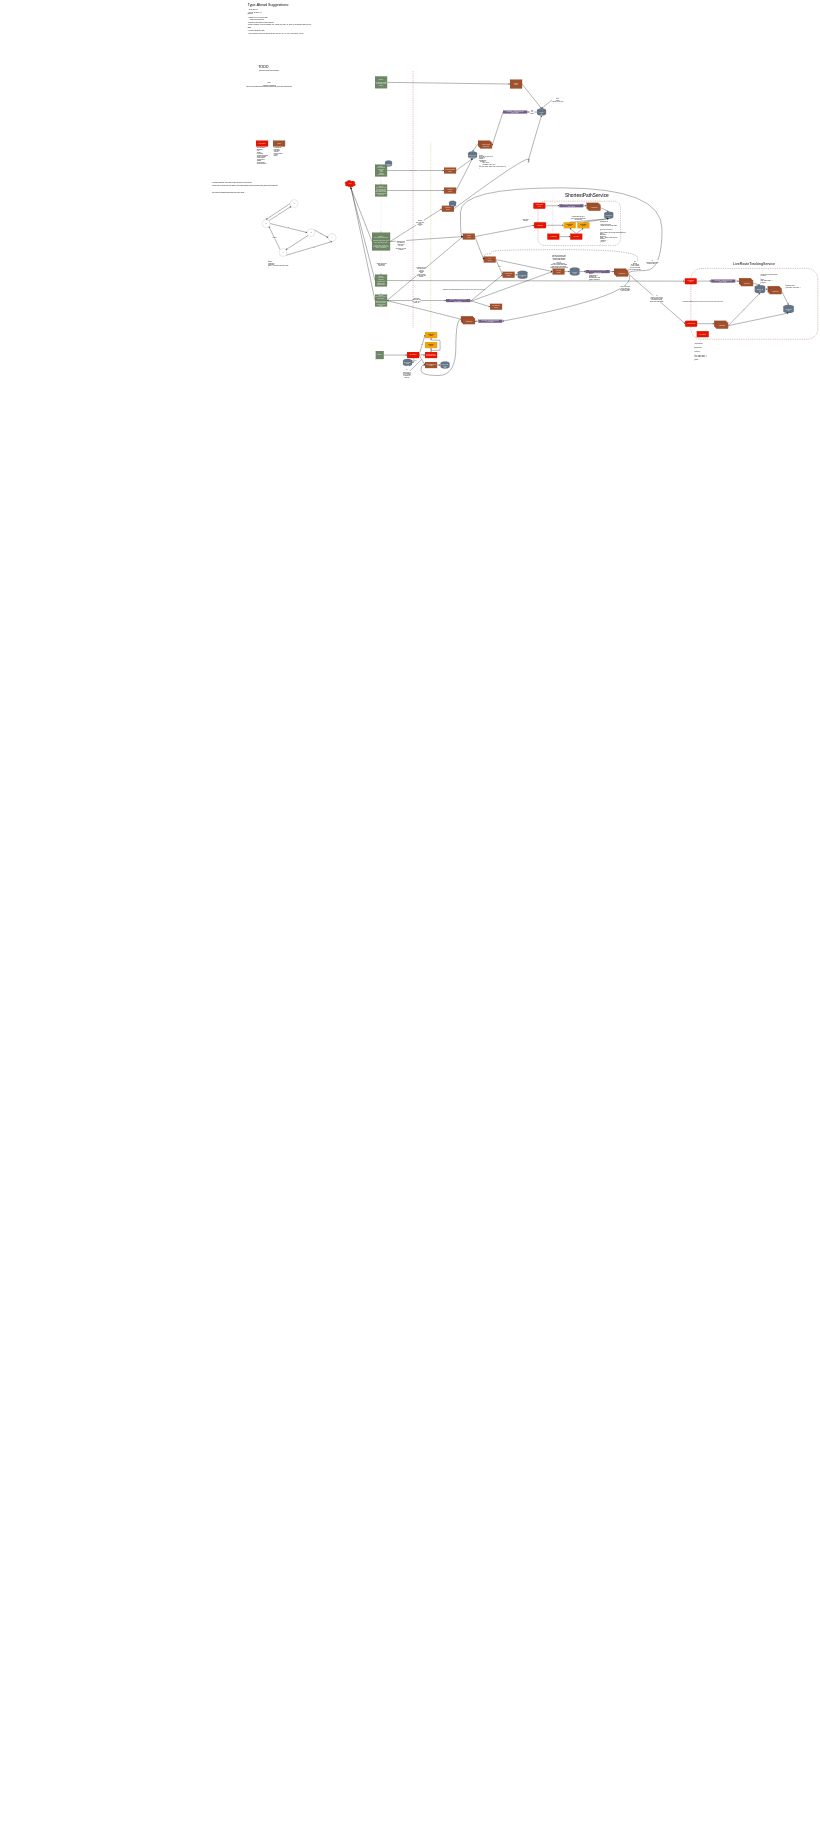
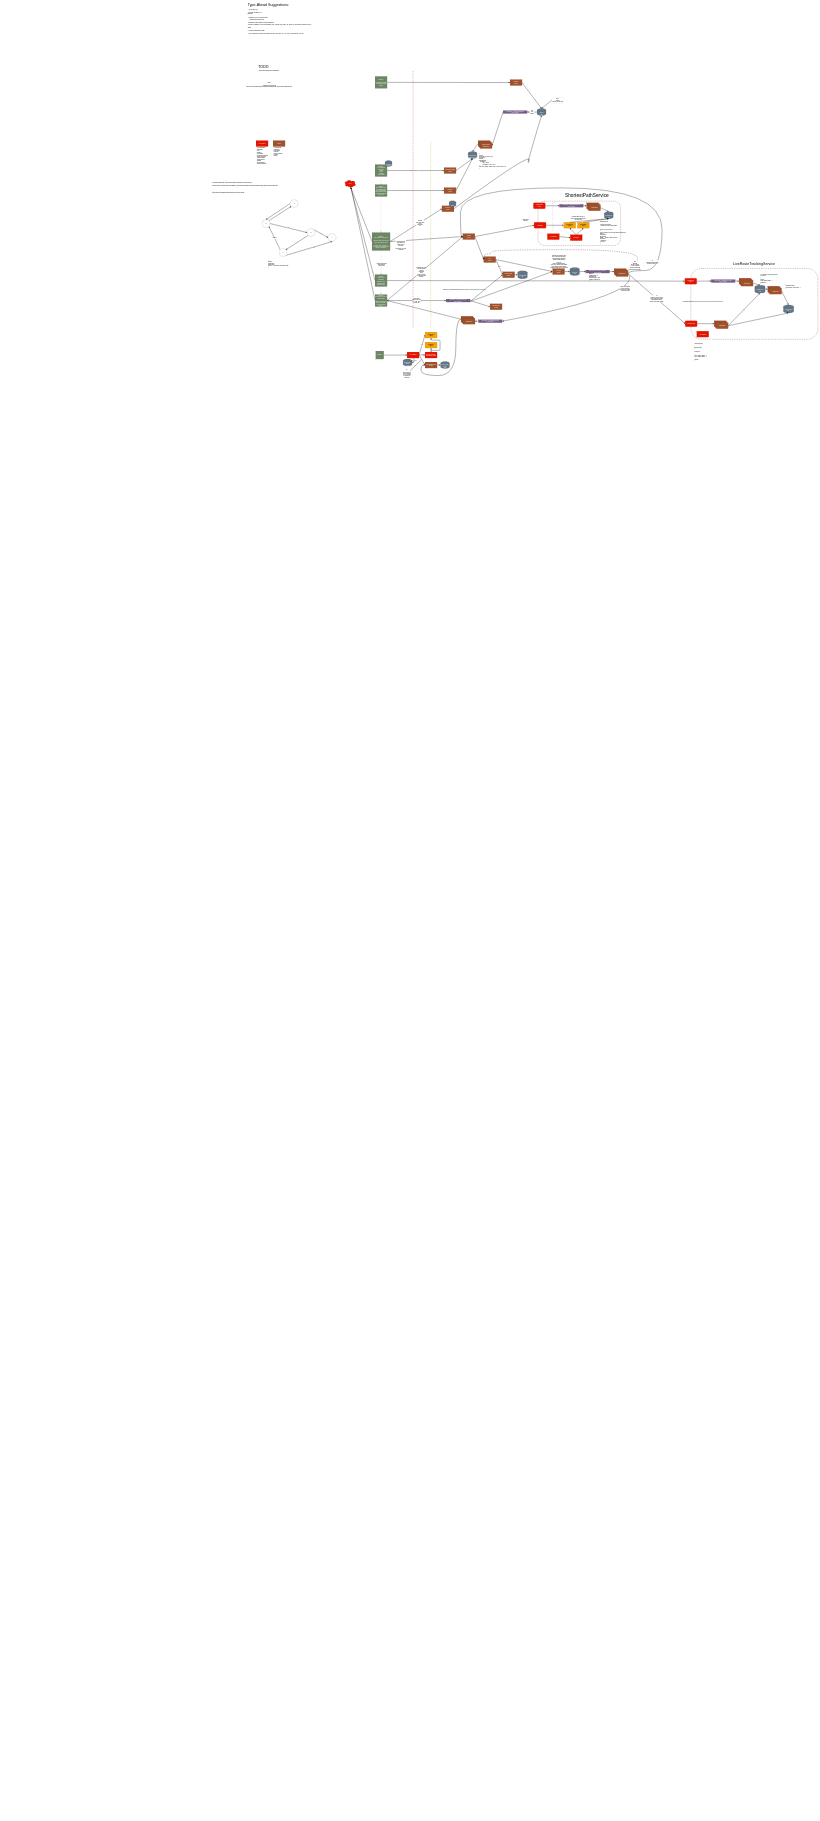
node "AddPlace Service": size 12x9 -> 12x6
node "Zookeeper": moved (576, 237) -> (576, 238)
